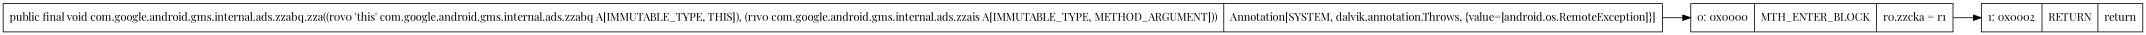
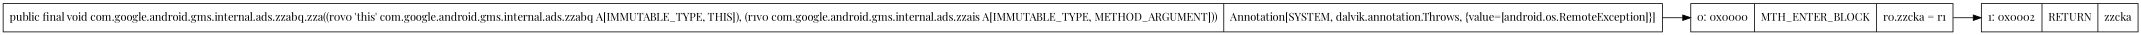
node "1: 0x0002": text "return" -> "zzcka"
